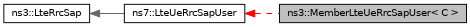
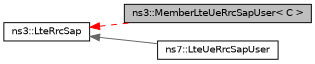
edge "ns3::MemberLteUeRrcSapUser< C >" -> "ns7::LteUeRrcSapUser": now "ns3::MemberLteUeRrcSapUser< C >" -> "ns3::LteRrcSap"
